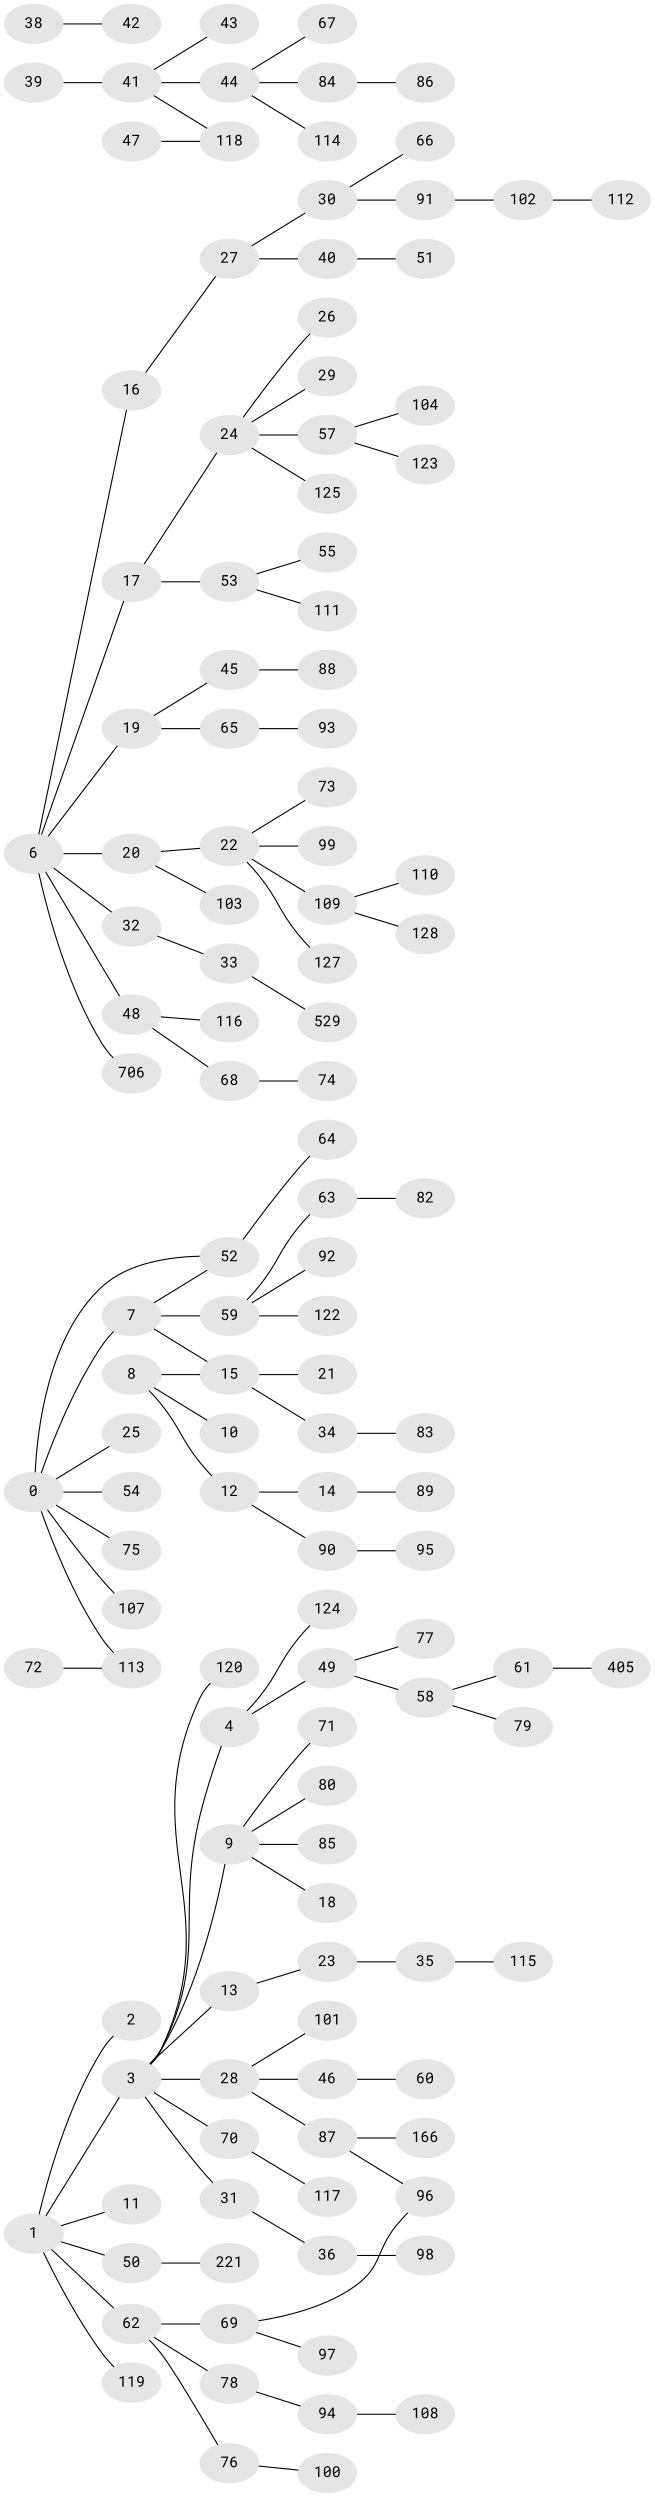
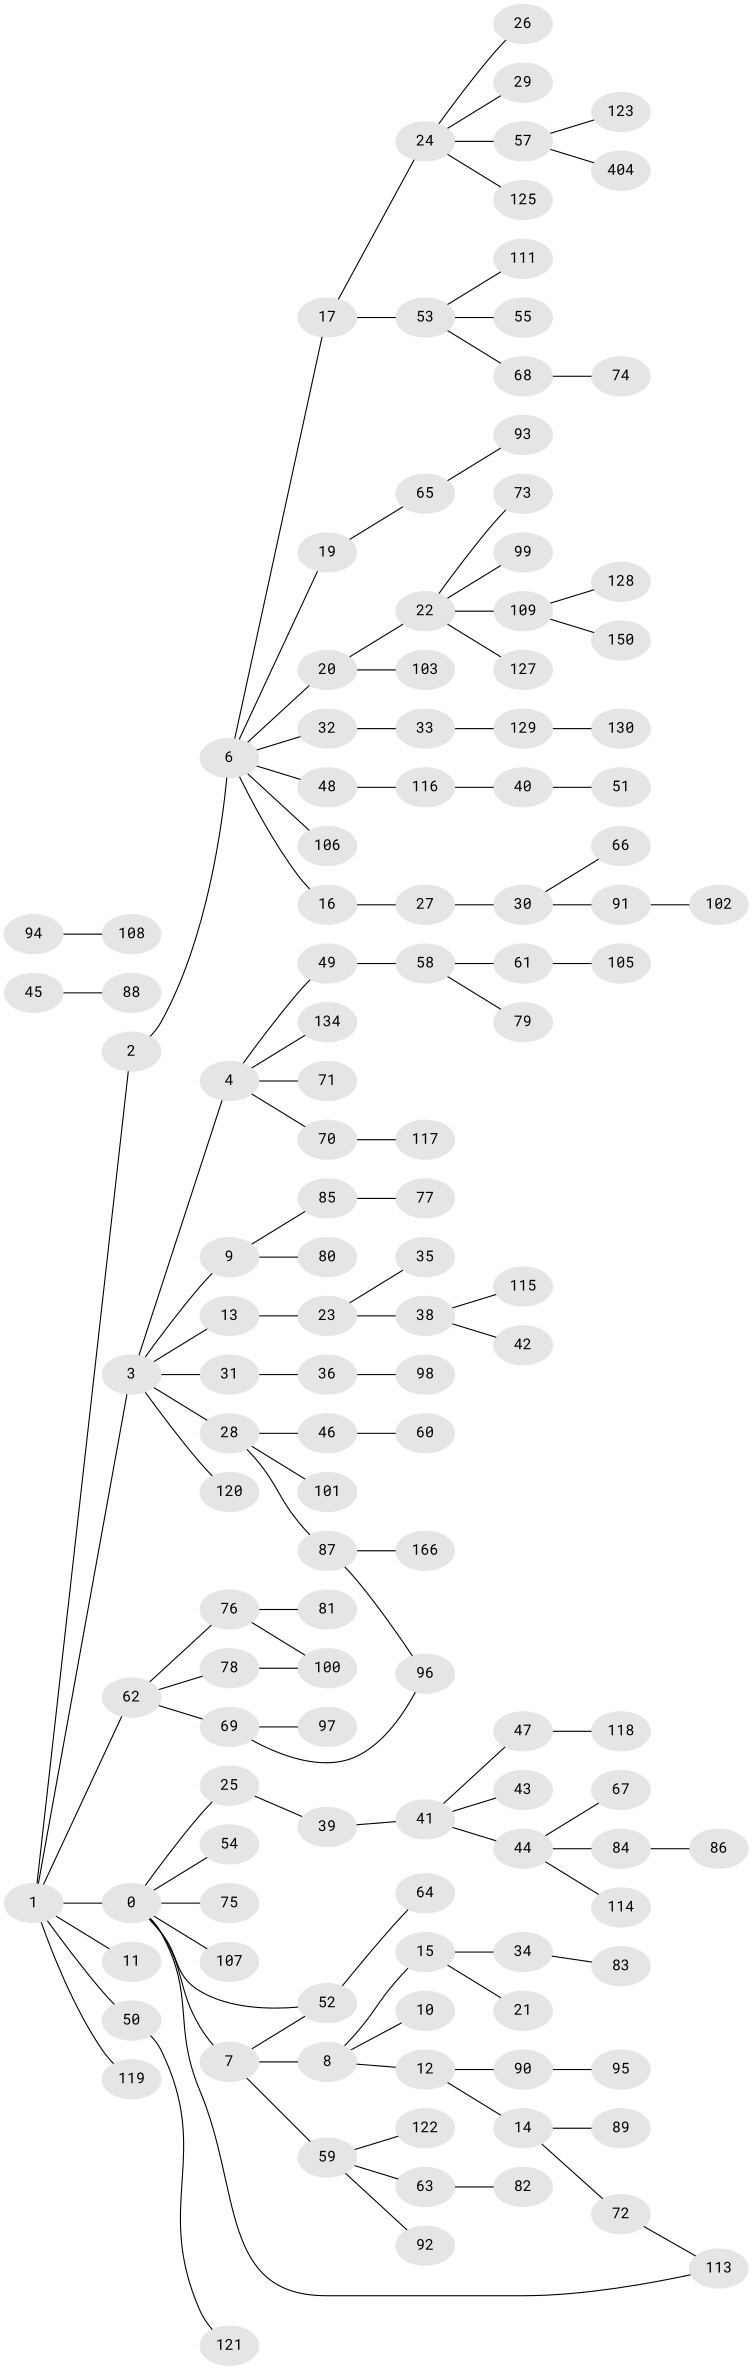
edge "41" -- "118": now "41" -- "47"
node "112": removed
edge "27" -- "40": now "116" -- "40"
node "104": label "104" -> "404"
edge "45" -- "19": removed
node "130": added
node "110": label "110" -> "150"
edge "6" -- "2": added
node "529": label "529" -> "129"
edge "48" -- "68": now "53" -- "68"
node "706": label "706" -> "106"
edge "23" -- "38": added
edge "7" -- "15": now "7" -- "8"
node "81": added
node "124": label "124" -> "134"
edge "77" -- "49": now "77" -- "85"
node "405": label "405" -> "105"
edge "71" -- "9": now "71" -- "4"
edge "25" -- "39": added
edge "1" -- "0": added
node "18": removed
edge "35" -- "115": now "38" -- "115"
edge "3" -- "70": now "4" -- "70"
edge "14" -- "72": added
node "221": label "221" -> "121"
edge "78" -- "94": now "78" -- "100"
